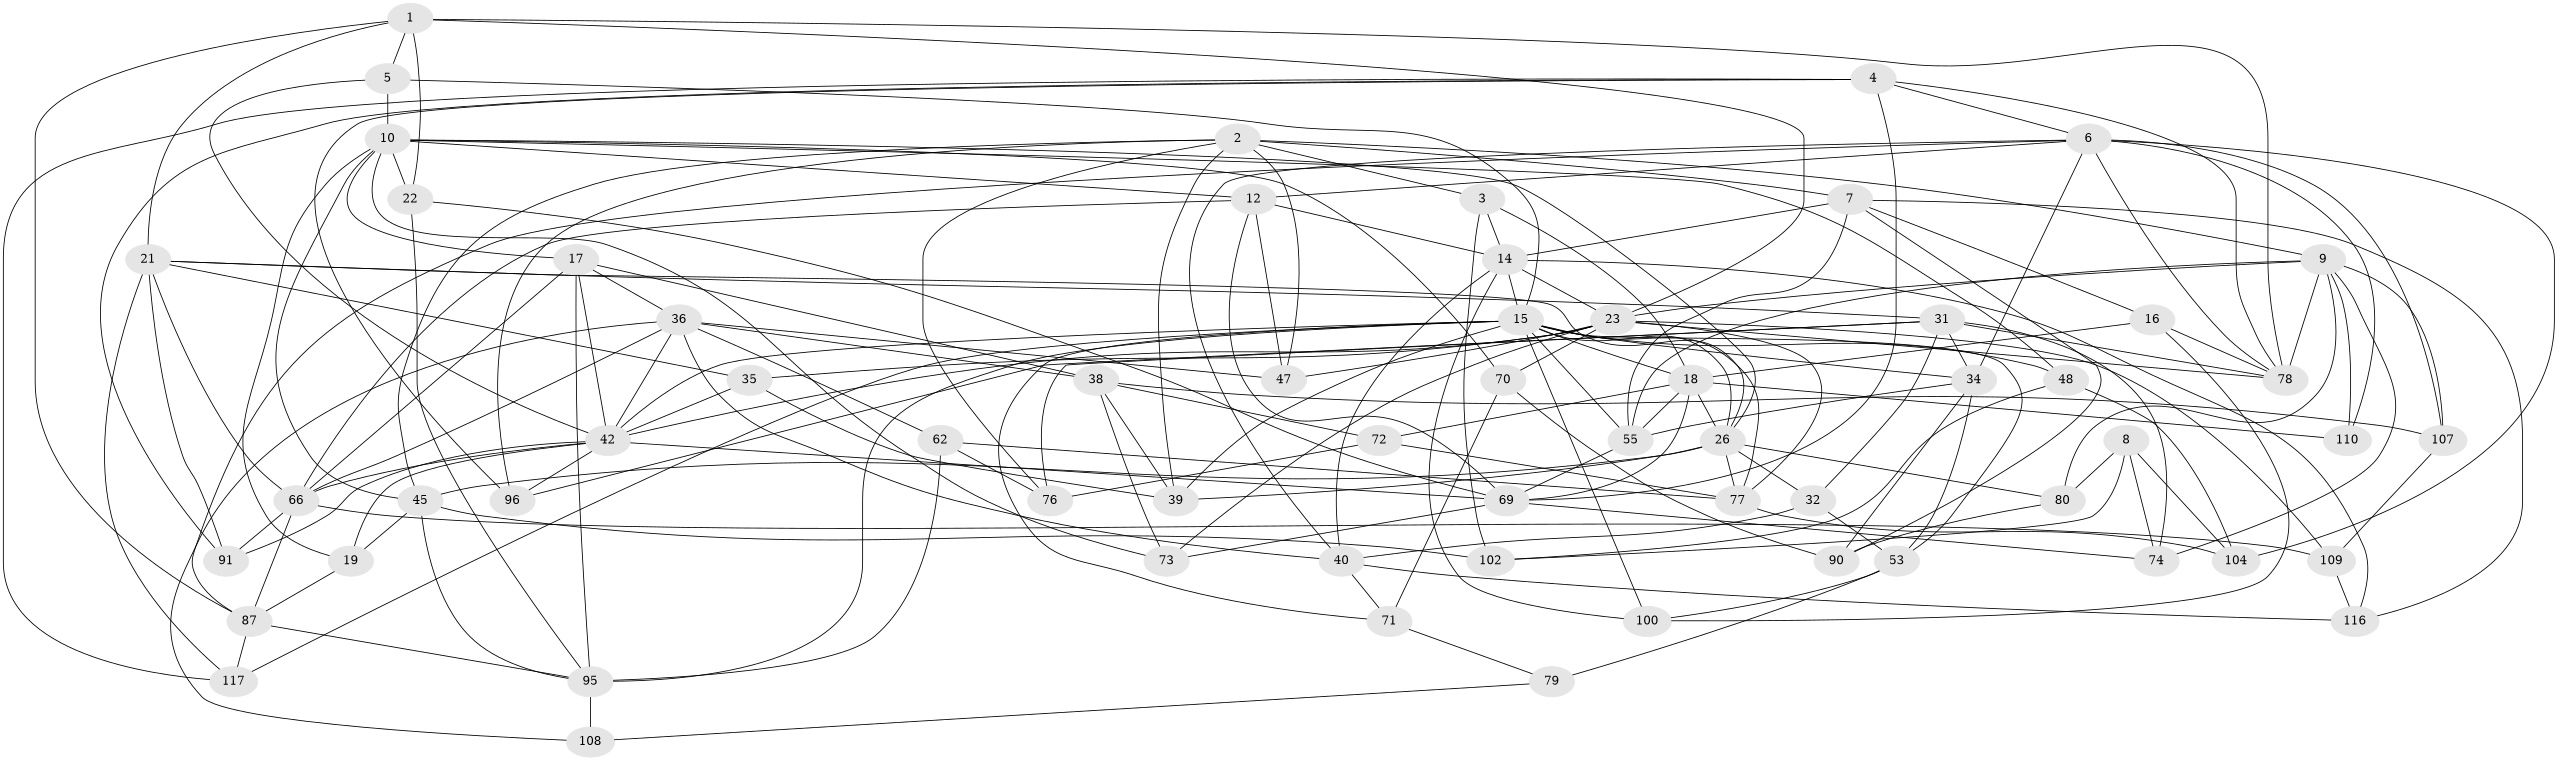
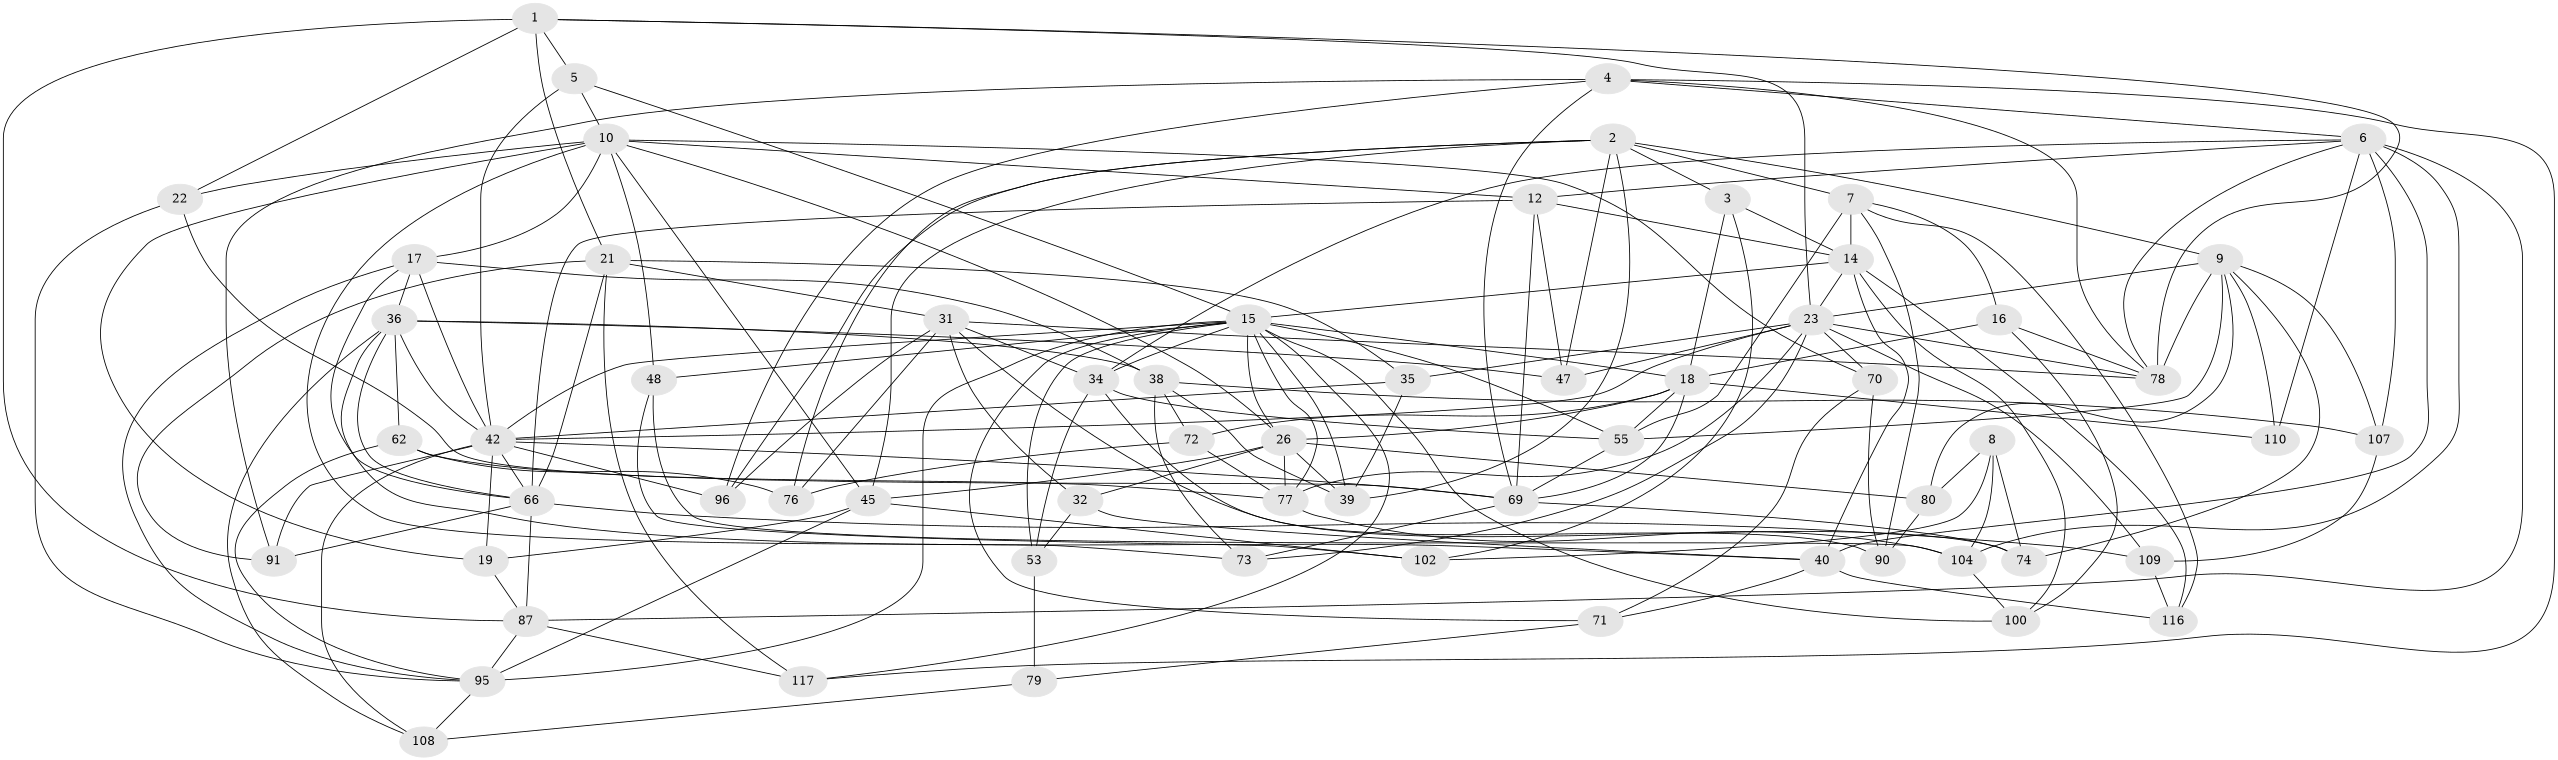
edge "21" -- "26": removed
edge "42" -- "108": added
edge "53" -- "100": now "104" -- "100"
